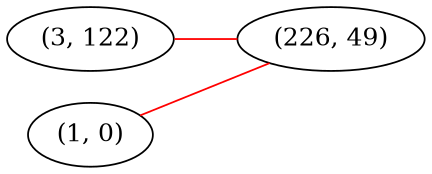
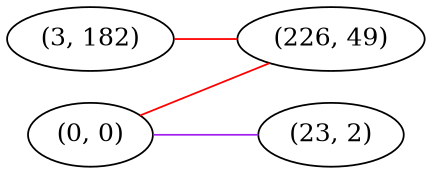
node "(3, 122)": label "(3, 122)" -> "(3, 182)"
node "(1, 0)": label "(1, 0)" -> "(0, 0)"
node "(23, 2)": added
